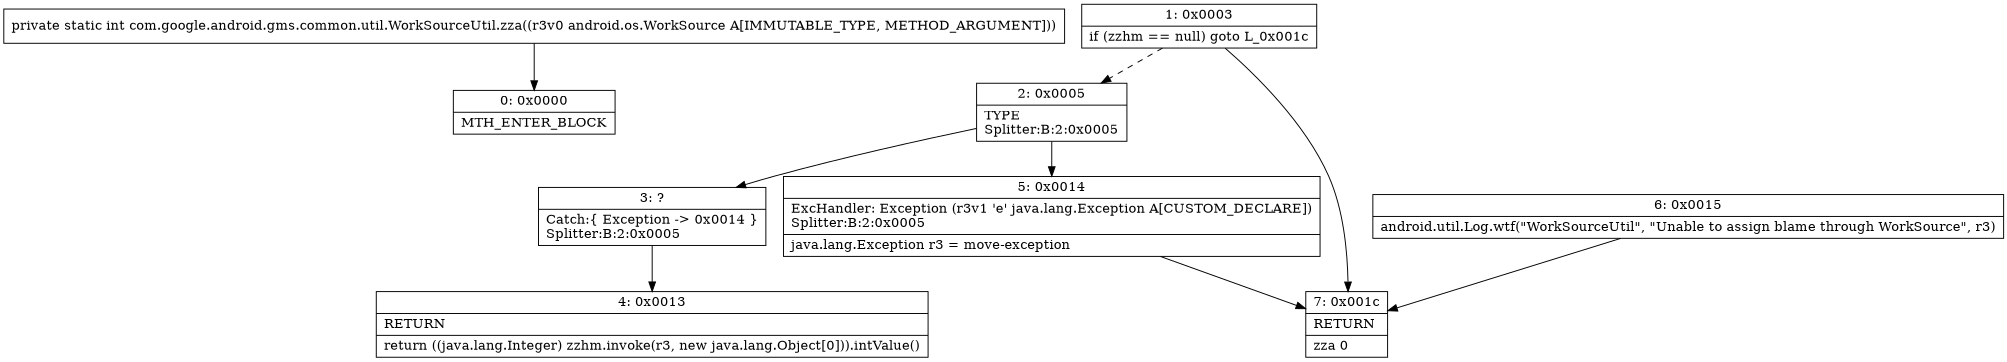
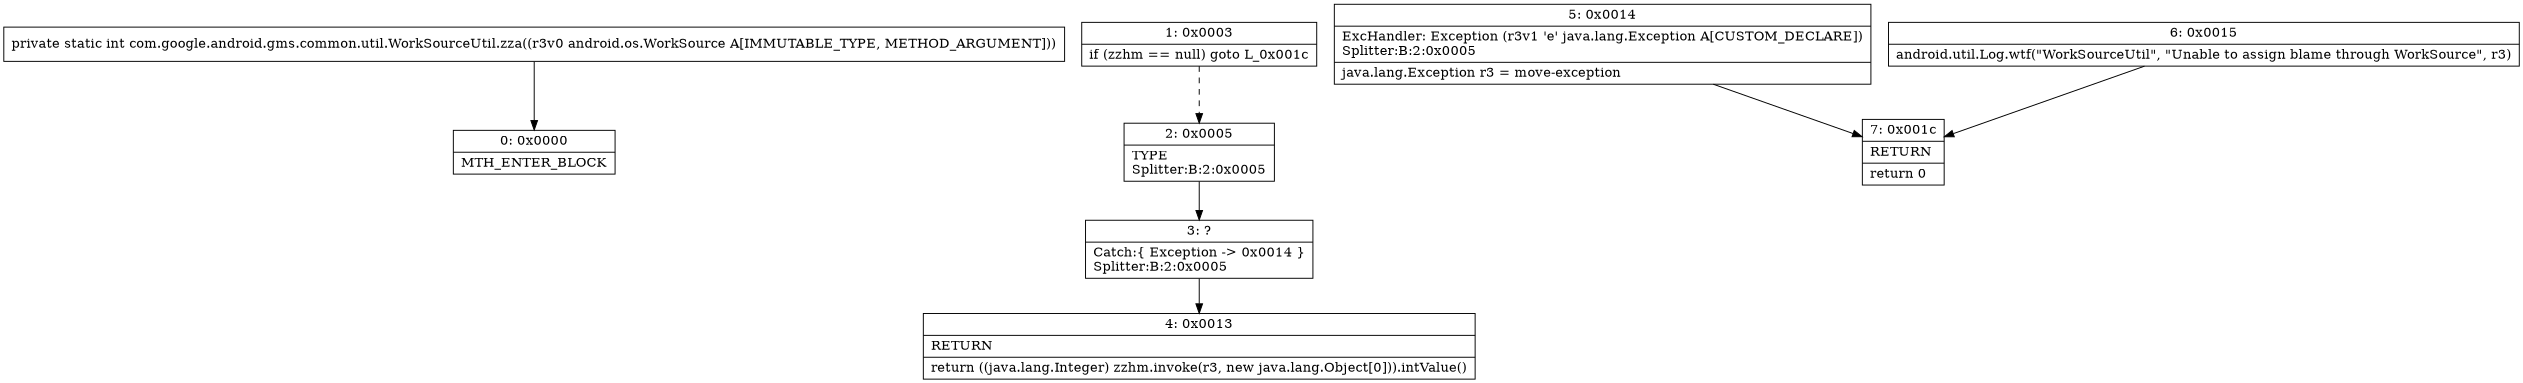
edge "1: 0x0003" -> "7: 0x001c": removed
edge "2: 0x0005" -> "5: 0x0014": removed
node "7: 0x001c": text "zza 0" -> "return 0"
